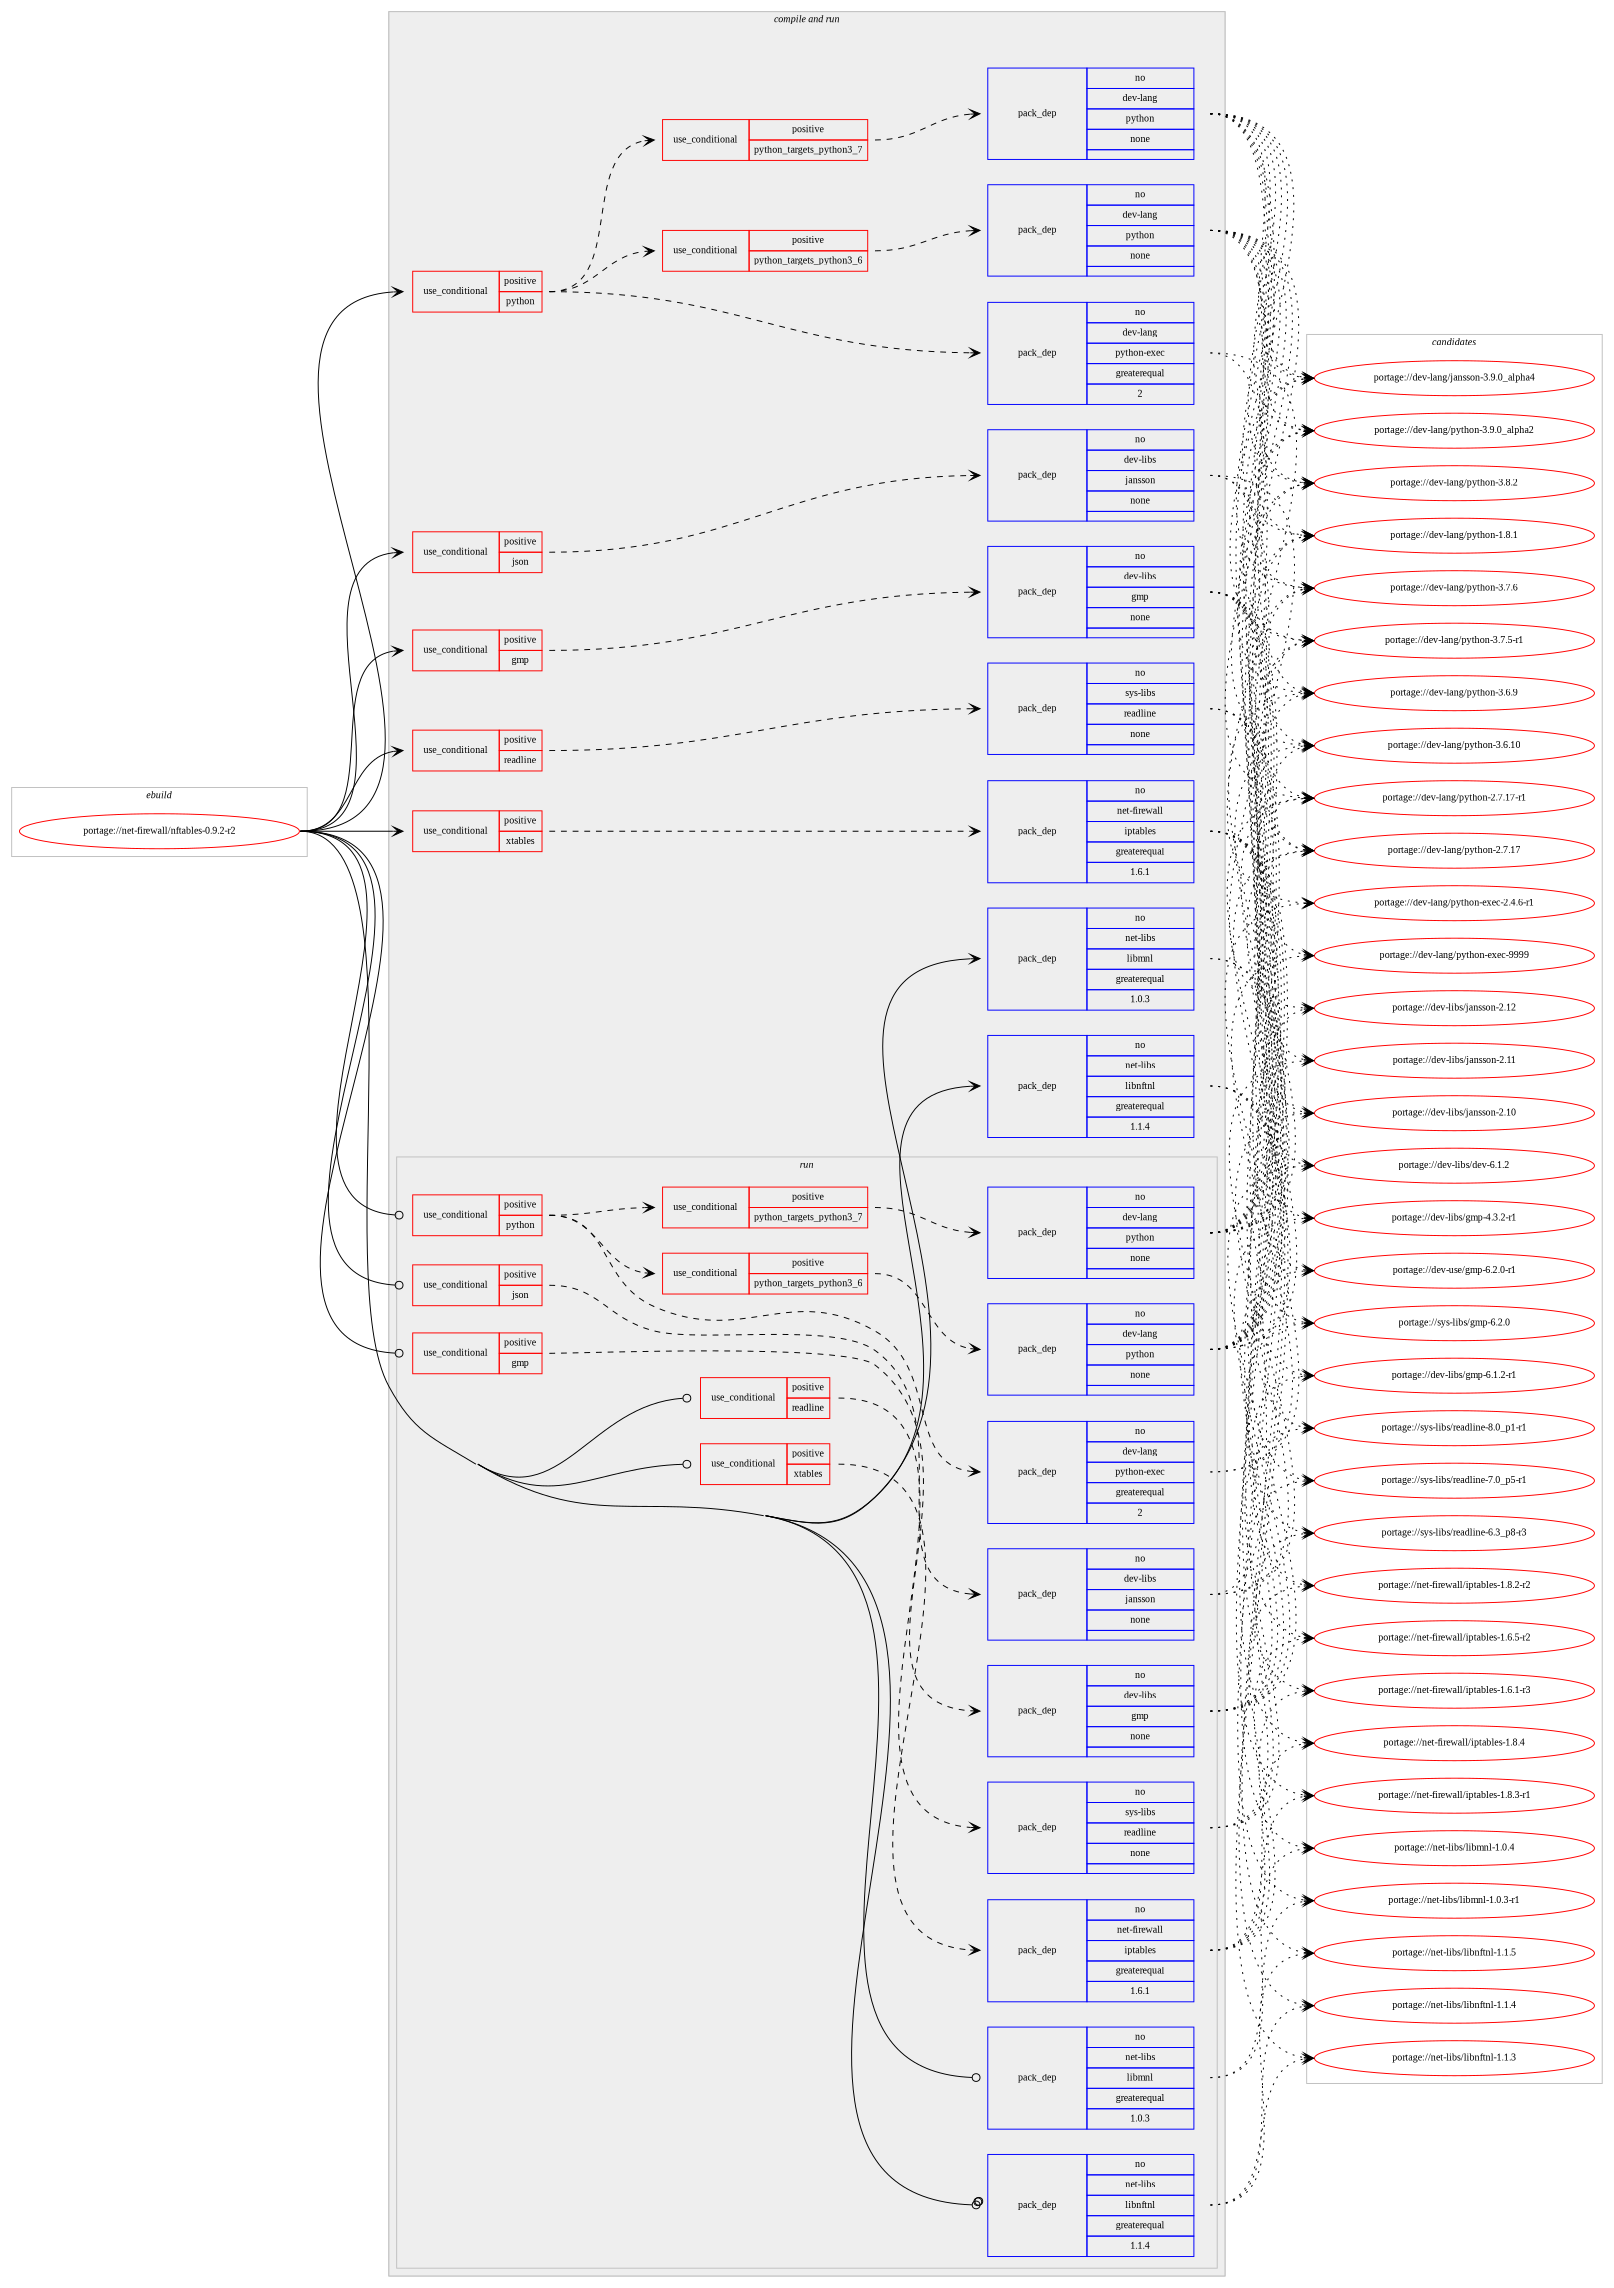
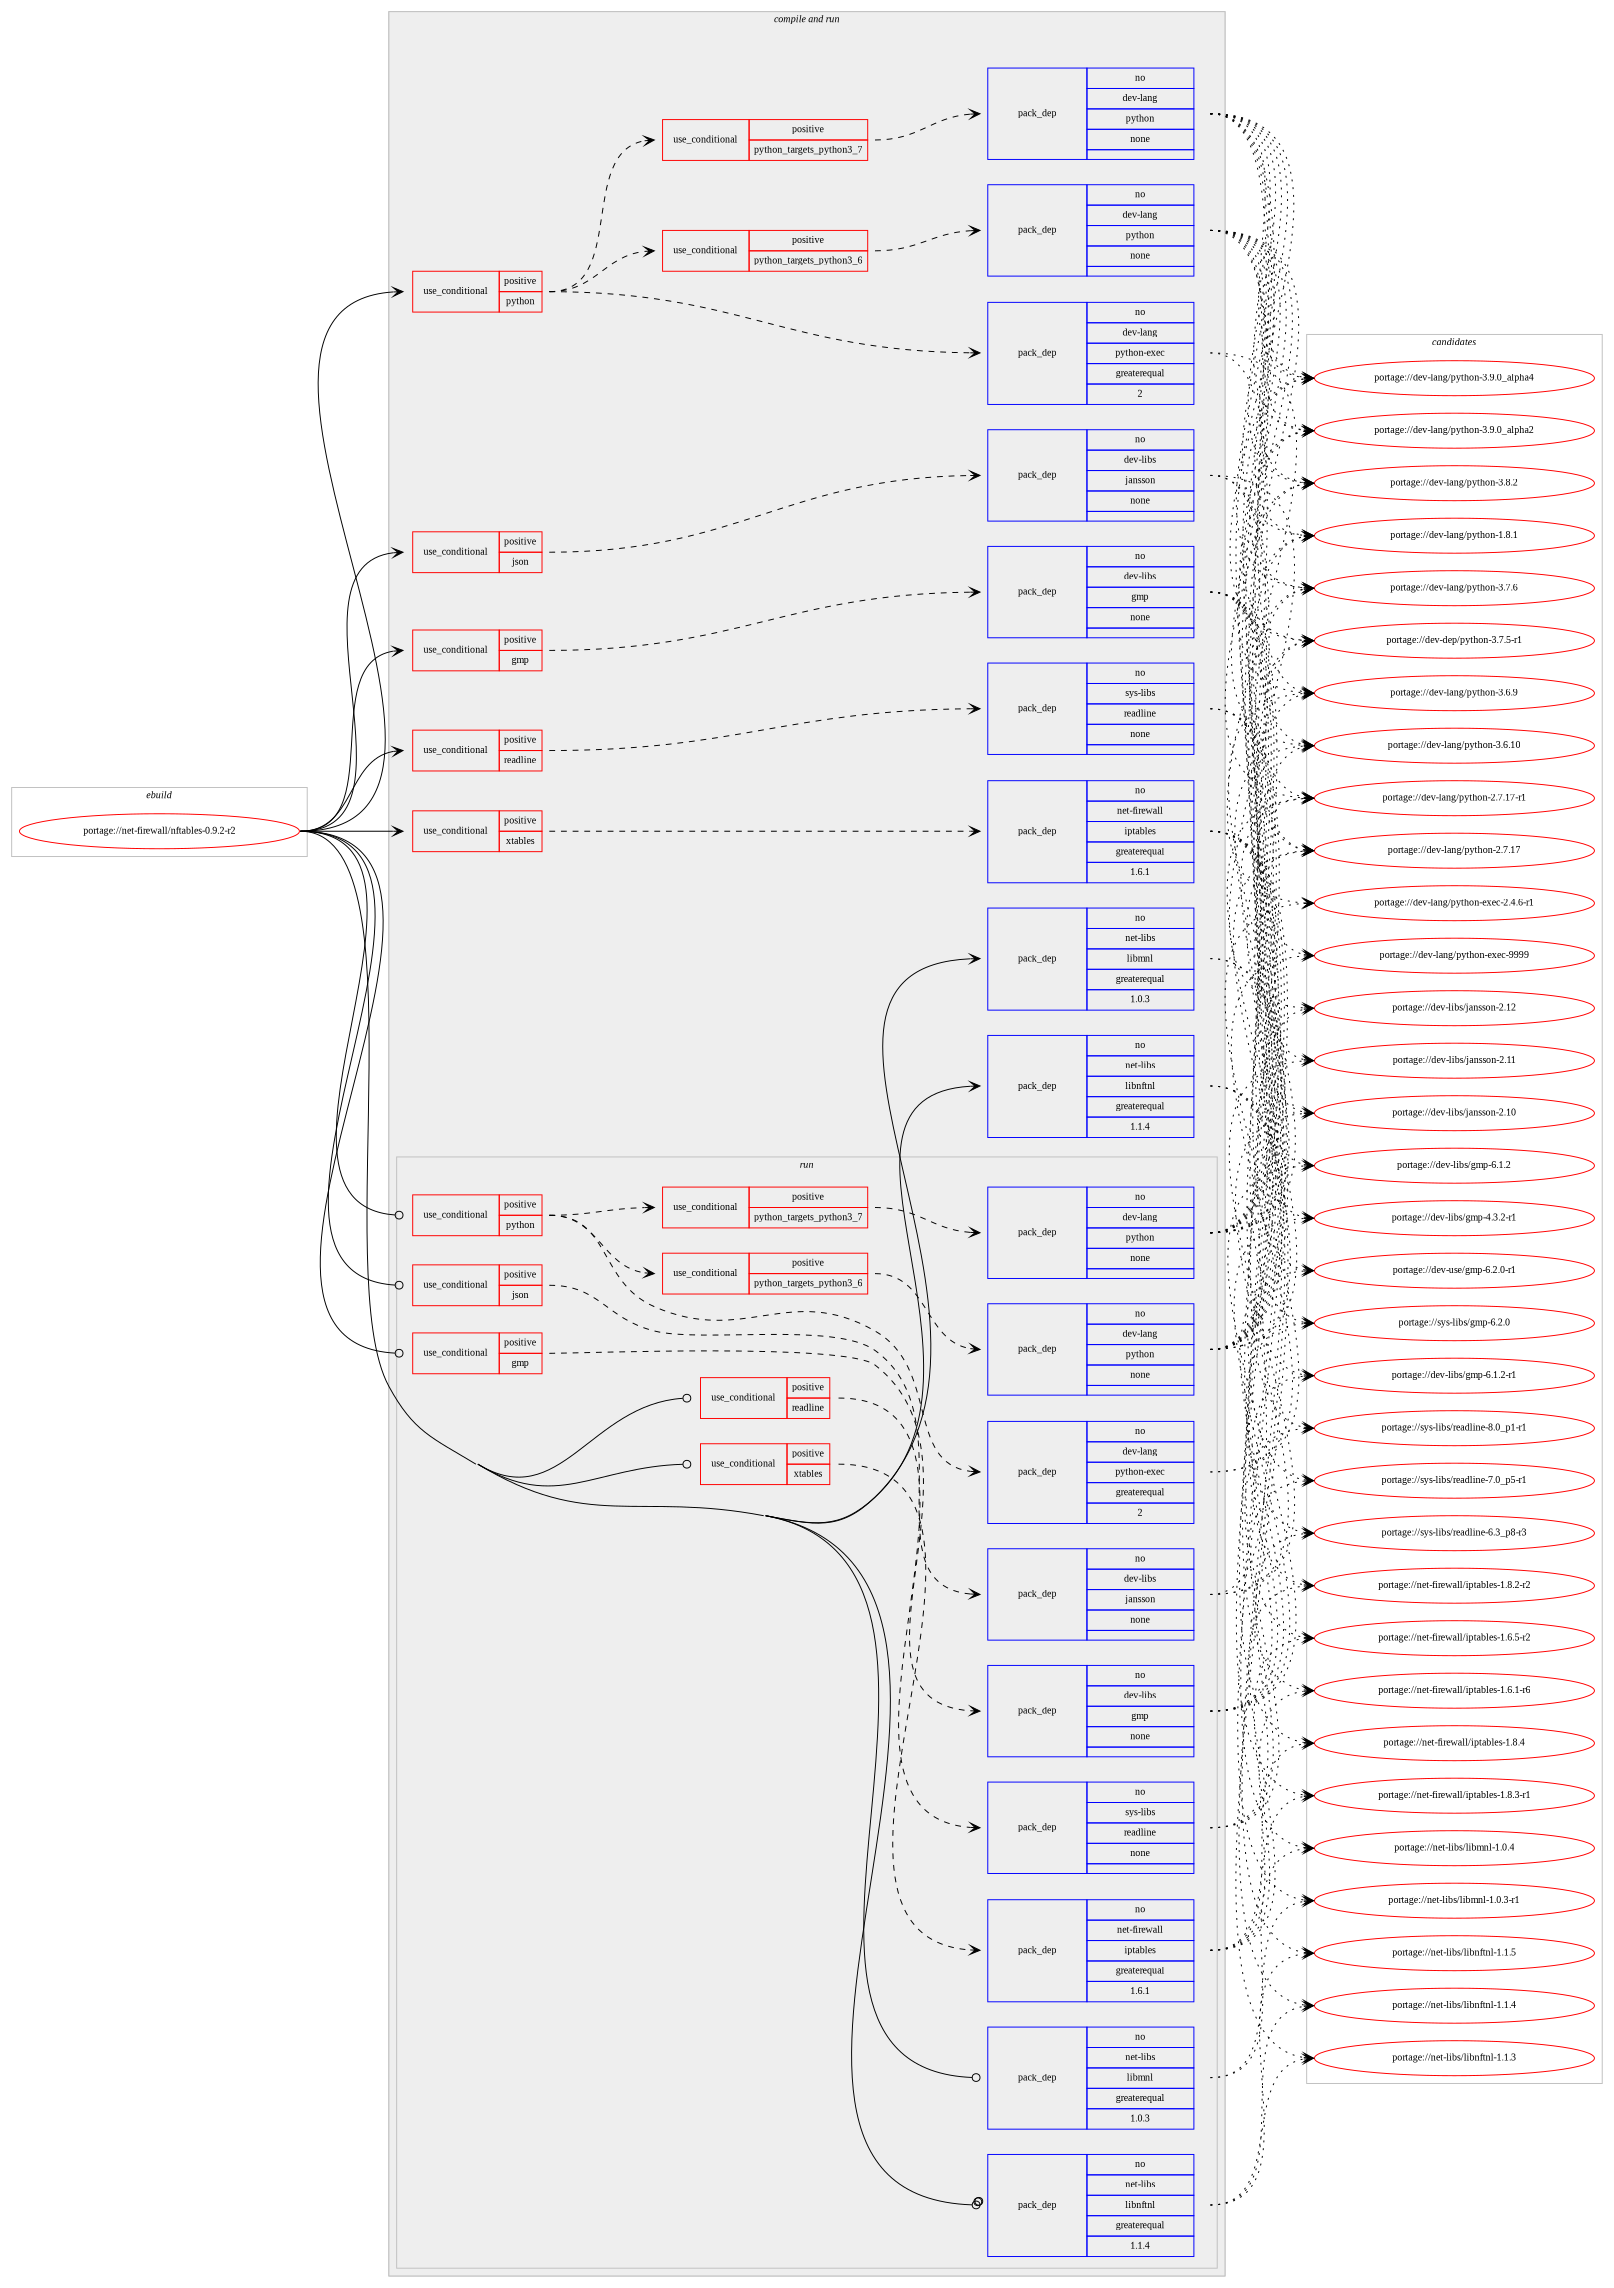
node "portage://dev-lang/jansson-3.9.0_alpha4": label "portage://dev-lang/jansson-3.9.0_alpha4" -> "portage://dev-lang/python-3.9.0_alpha4"
node "portage://dev-lang/python-3.7.5-r1": label "portage://dev-lang/python-3.7.5-r1" -> "portage://dev-dep/python-3.7.5-r1"
node "portage://dev-libs/dev-6.1.2": label "portage://dev-libs/dev-6.1.2" -> "portage://dev-libs/gmp-6.1.2"
node "portage://net-firewall/iptables-1.6.1-r3": label "portage://net-firewall/iptables-1.6.1-r3" -> "portage://net-firewall/iptables-1.6.1-r6"
